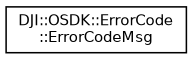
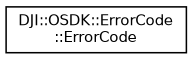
node "DJI::OSDK::ErrorCode ::ErrorCodeMsg": label "DJI::OSDK::ErrorCode ::ErrorCodeMsg" -> "DJI::OSDK::ErrorCode ::ErrorCode"
